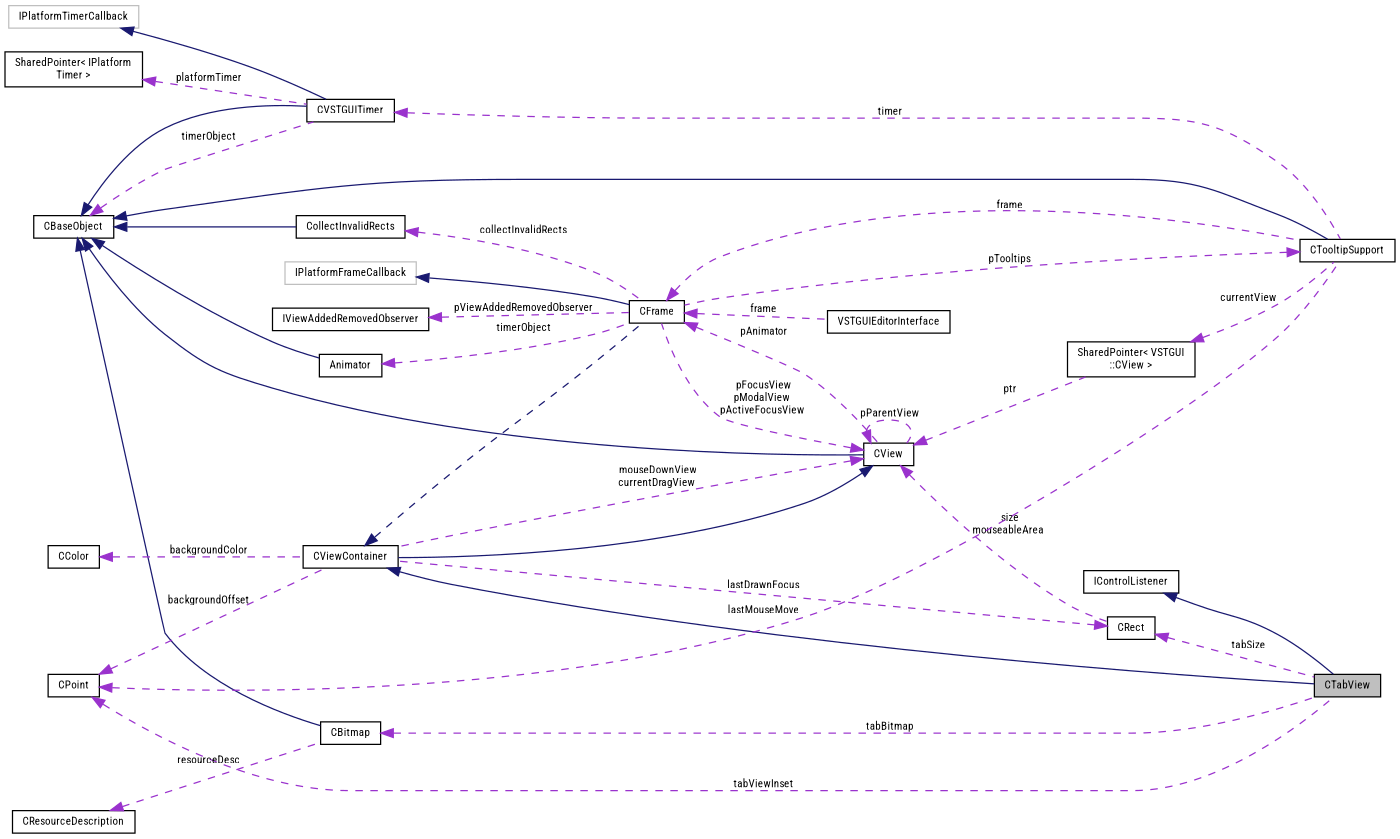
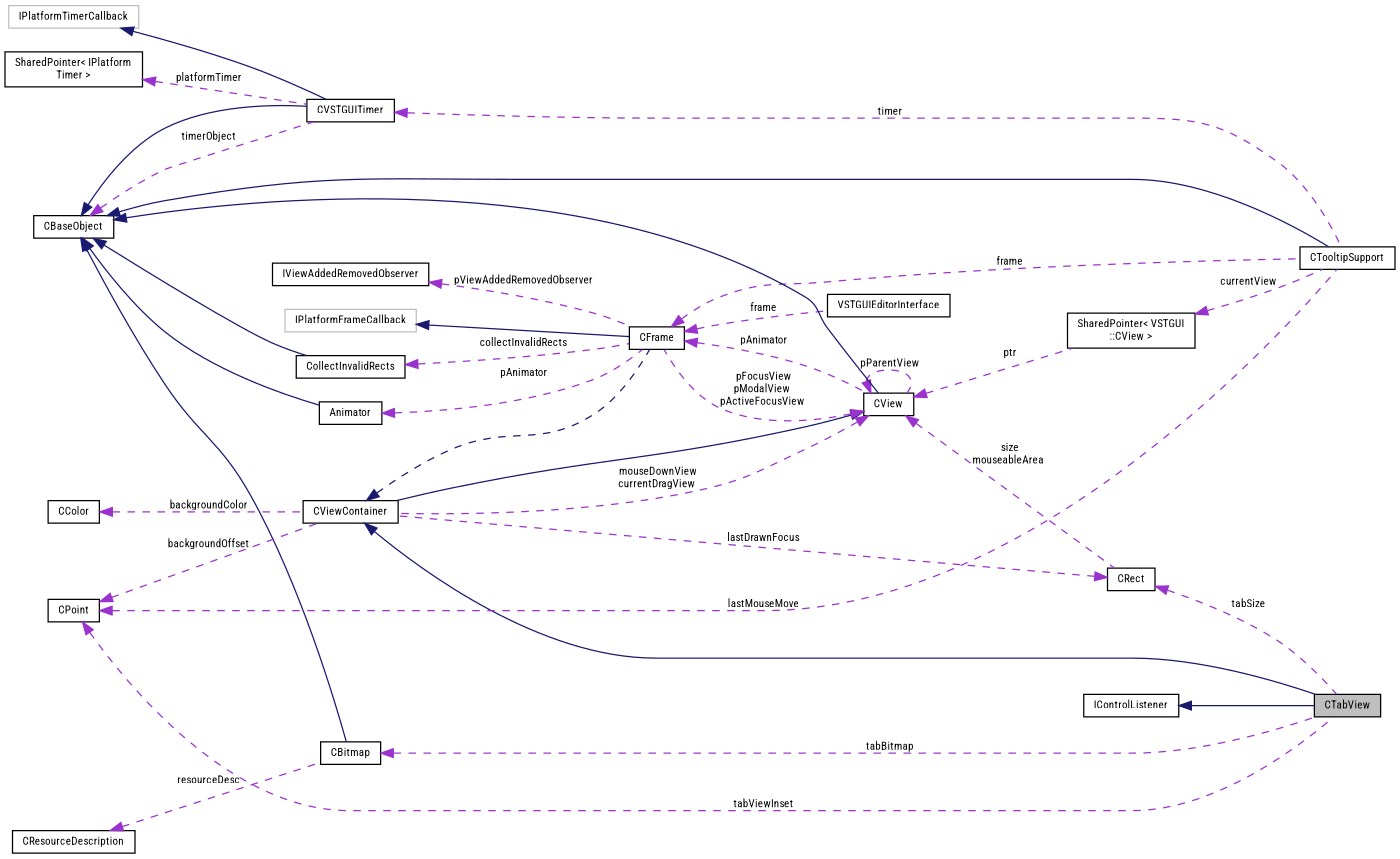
edge "CFrame" -> "CTooltipSupport": removed, label "pTooltips"
edge "CFrame" -> "Animator": label " timerObject" -> " pAnimator"
